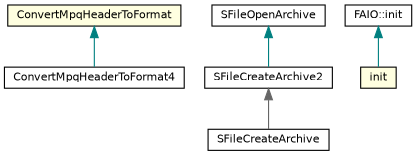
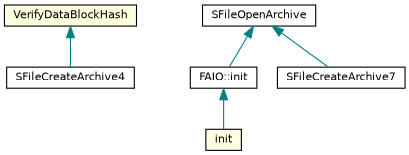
node "ConvertMpqHeaderToFormat": label "ConvertMpqHeaderToFormat" -> "VerifyDataBlockHash"
edge "FAIO::init" -> "SFileOpenArchive": added
node "ConvertMpqHeaderToFormat4": label "ConvertMpqHeaderToFormat4" -> "SFileCreateArchive4"
node "SFileCreateArchive2": label "SFileCreateArchive2" -> "SFileCreateArchive7"
node "SFileCreateArchive": removed
